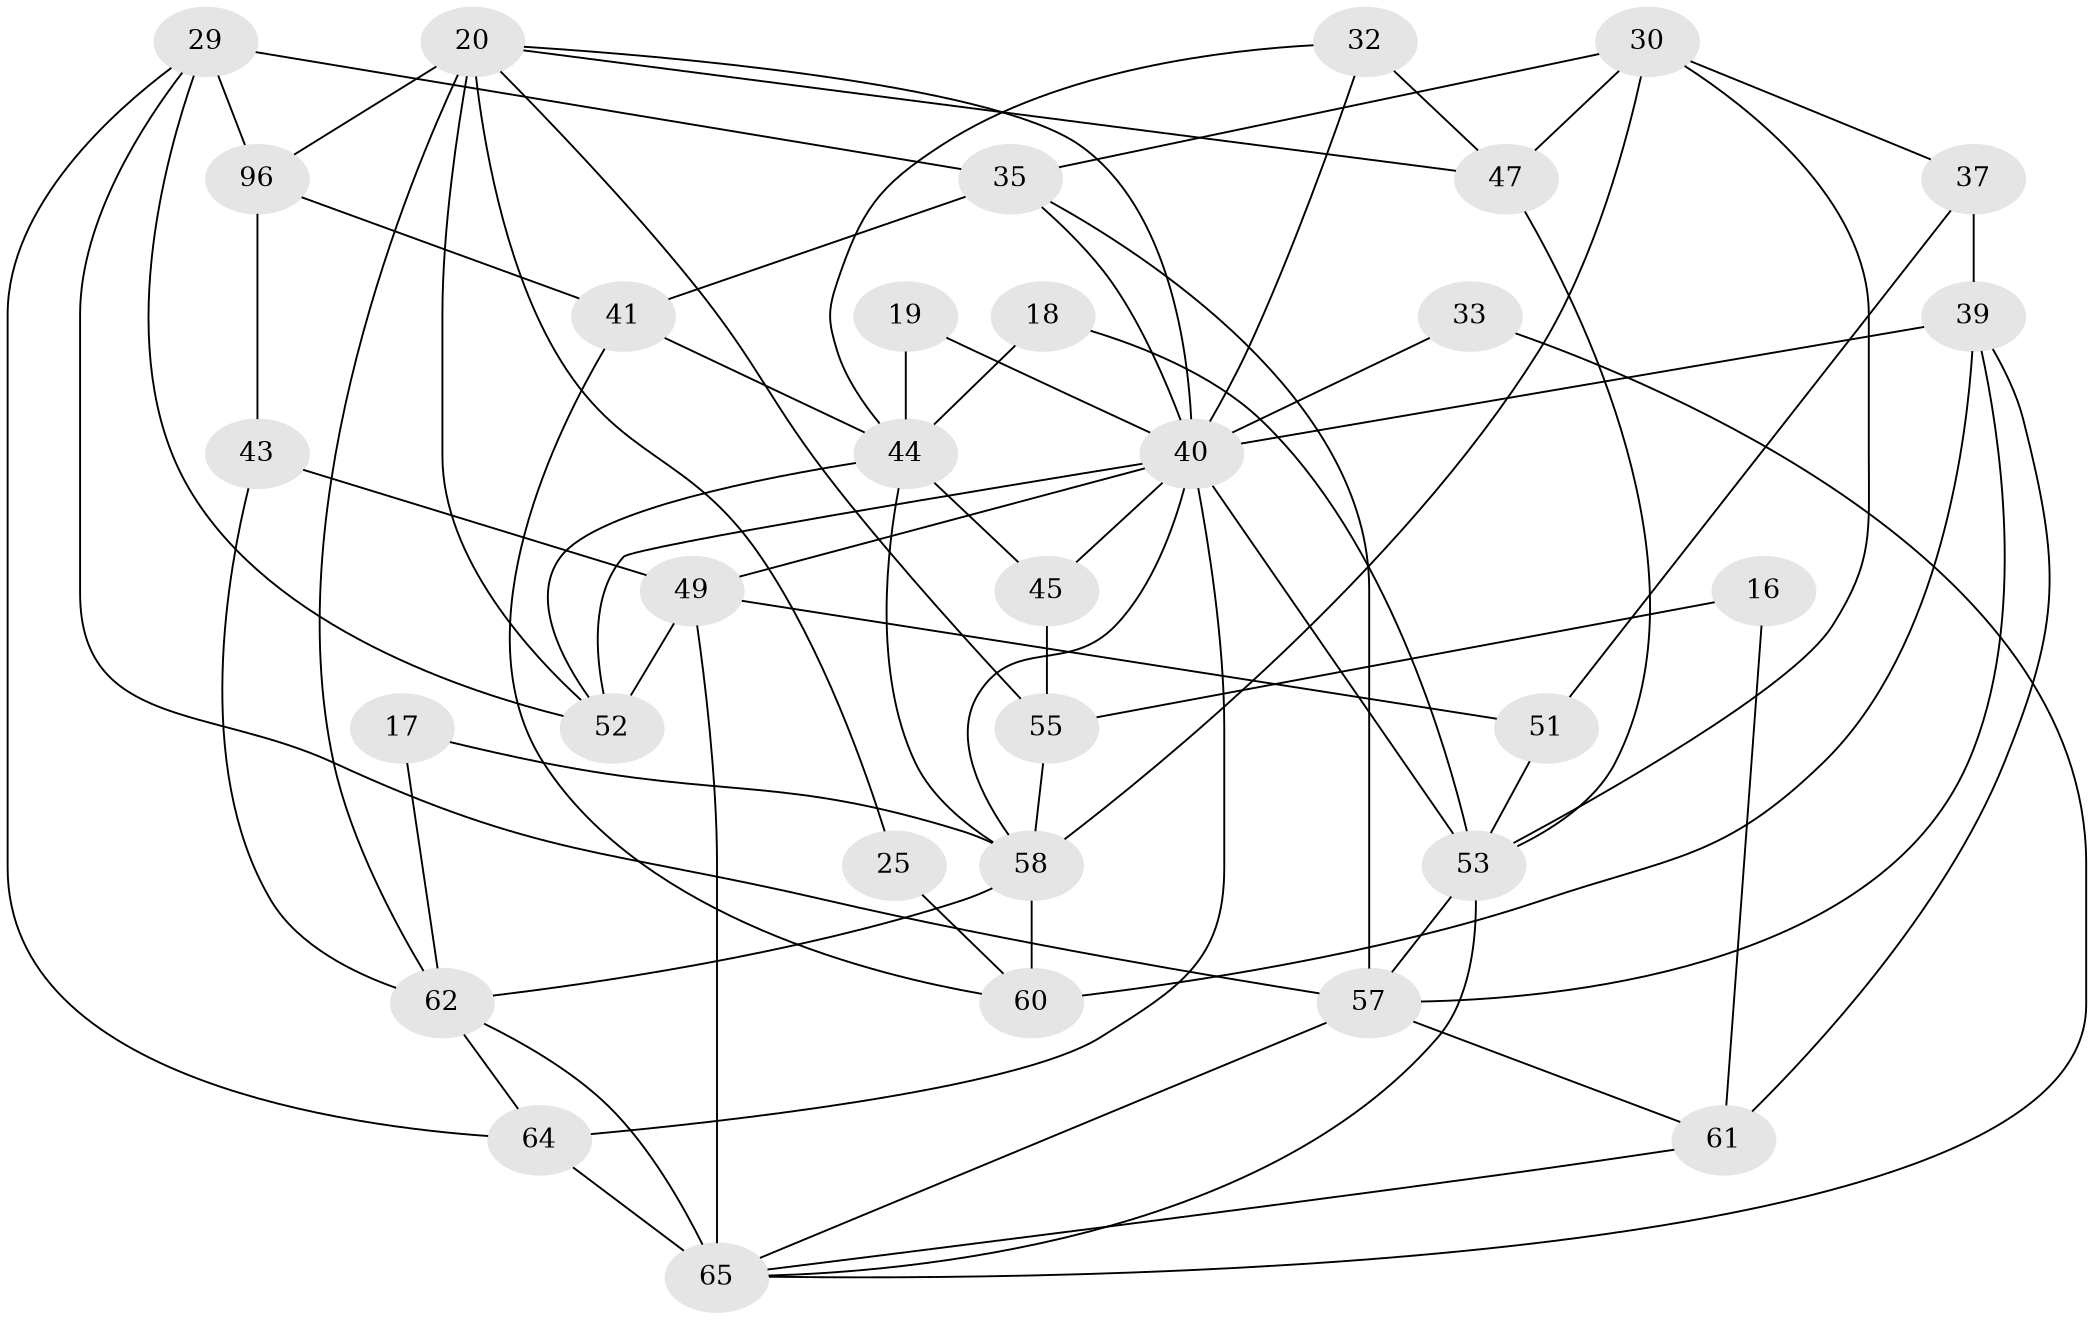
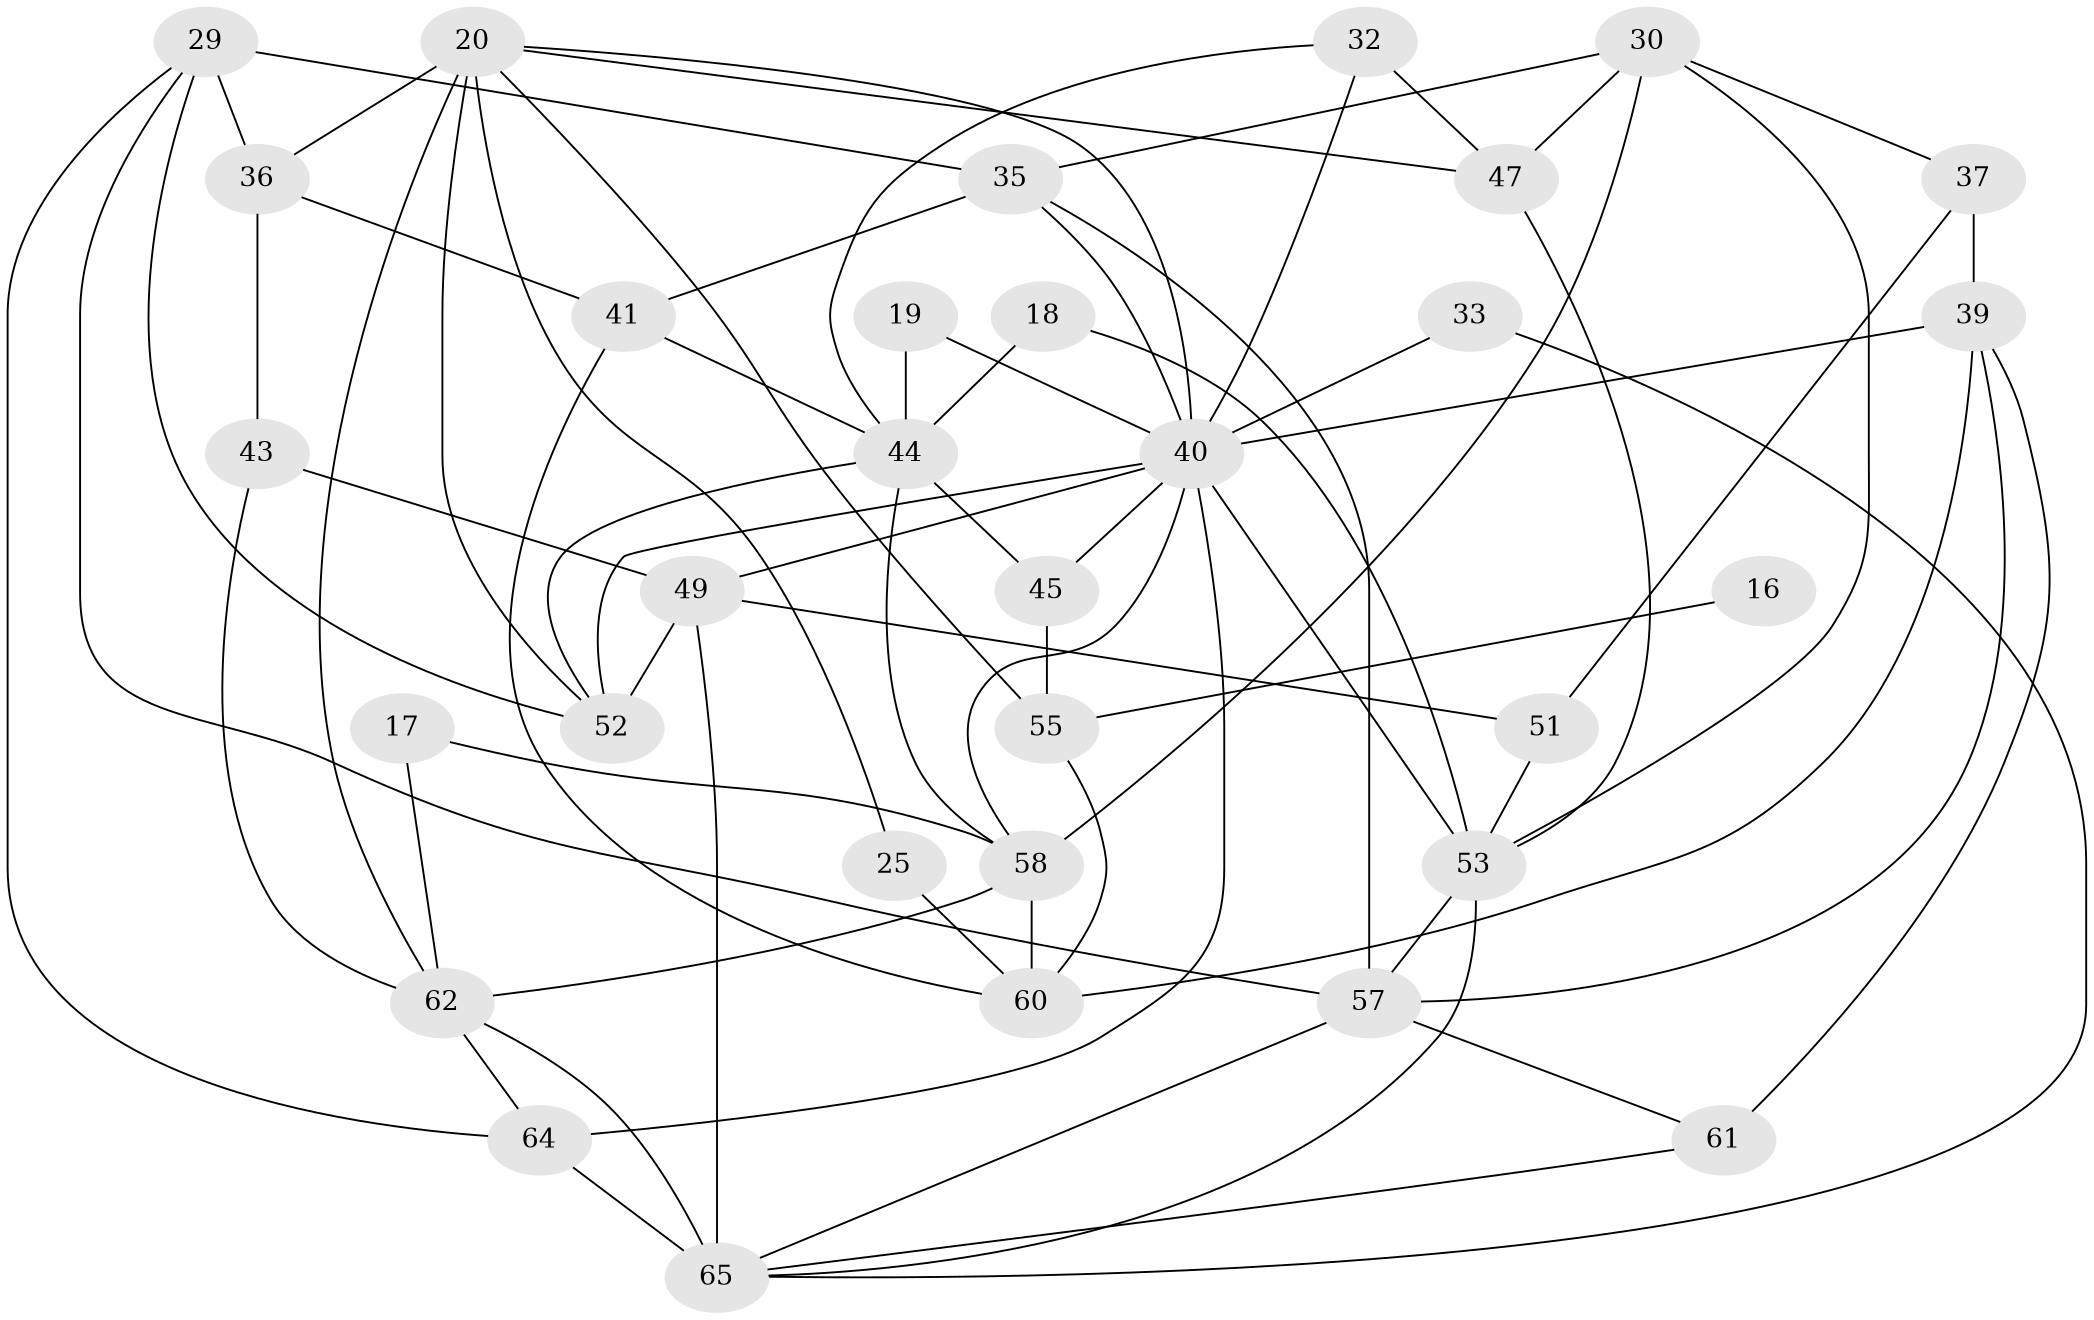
node "96": label "96" -> "36"
edge "55" -- "58": now "55" -- "60"
edge "16" -- "61": removed
